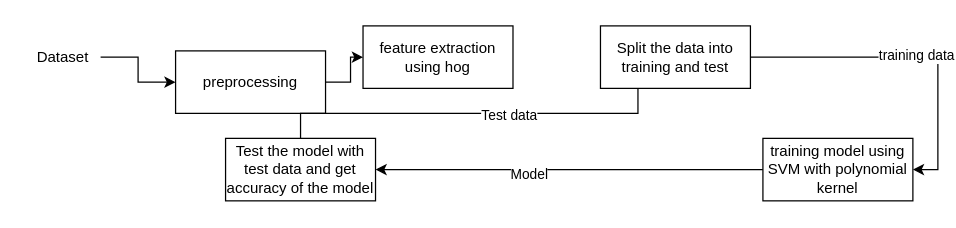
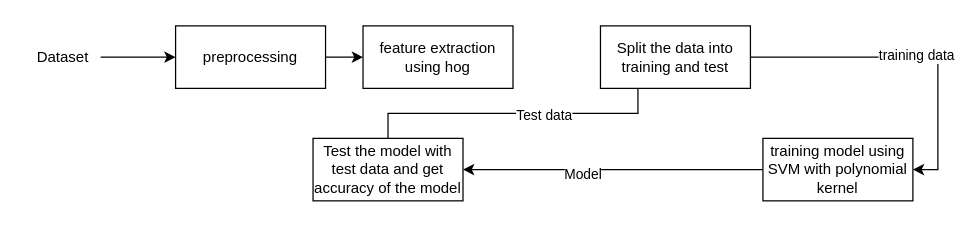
node "preprocessing": moved (251, 82) -> (251, 57)
node "Test the model with test data and get accuracy of the model": moved (301, 169) -> (388, 169)
